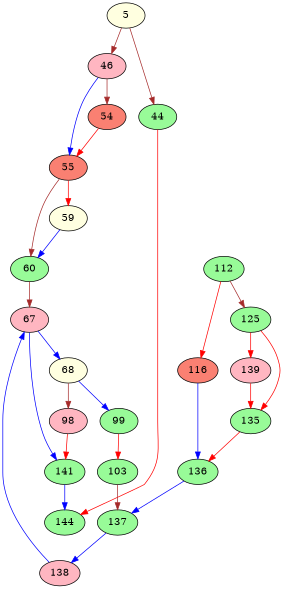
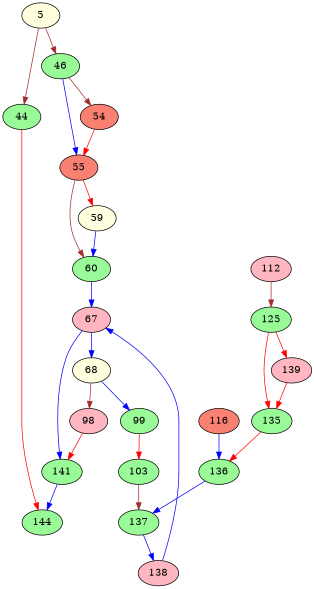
node "46": fillcolor lightpink -> palegreen
node "112": fillcolor palegreen -> lightpink
edge "60" -> "67": color brown -> blue
edge "112" -> "116": removed
